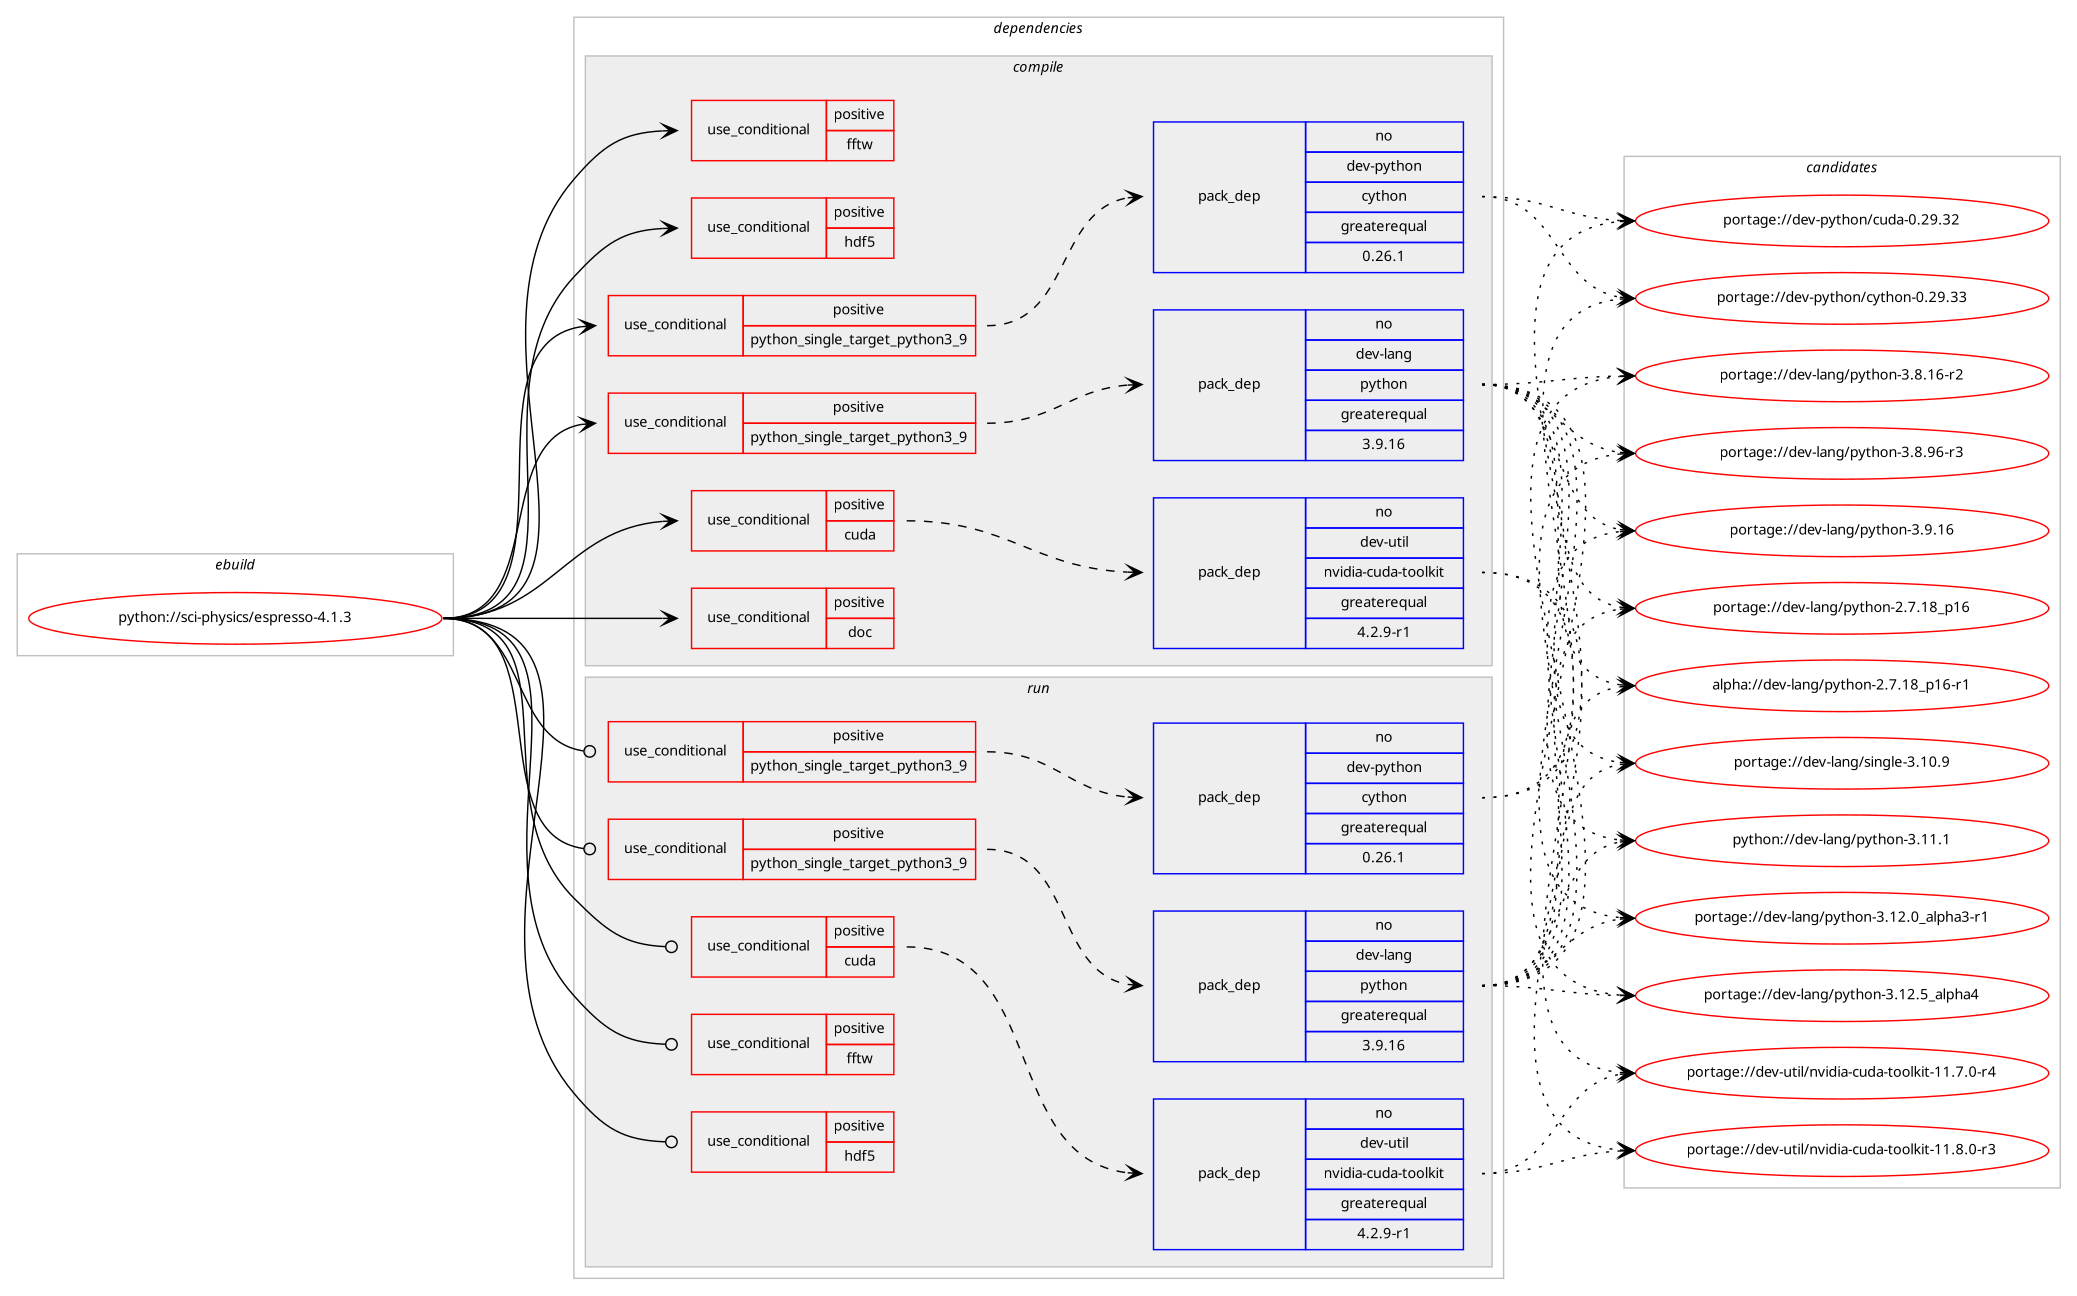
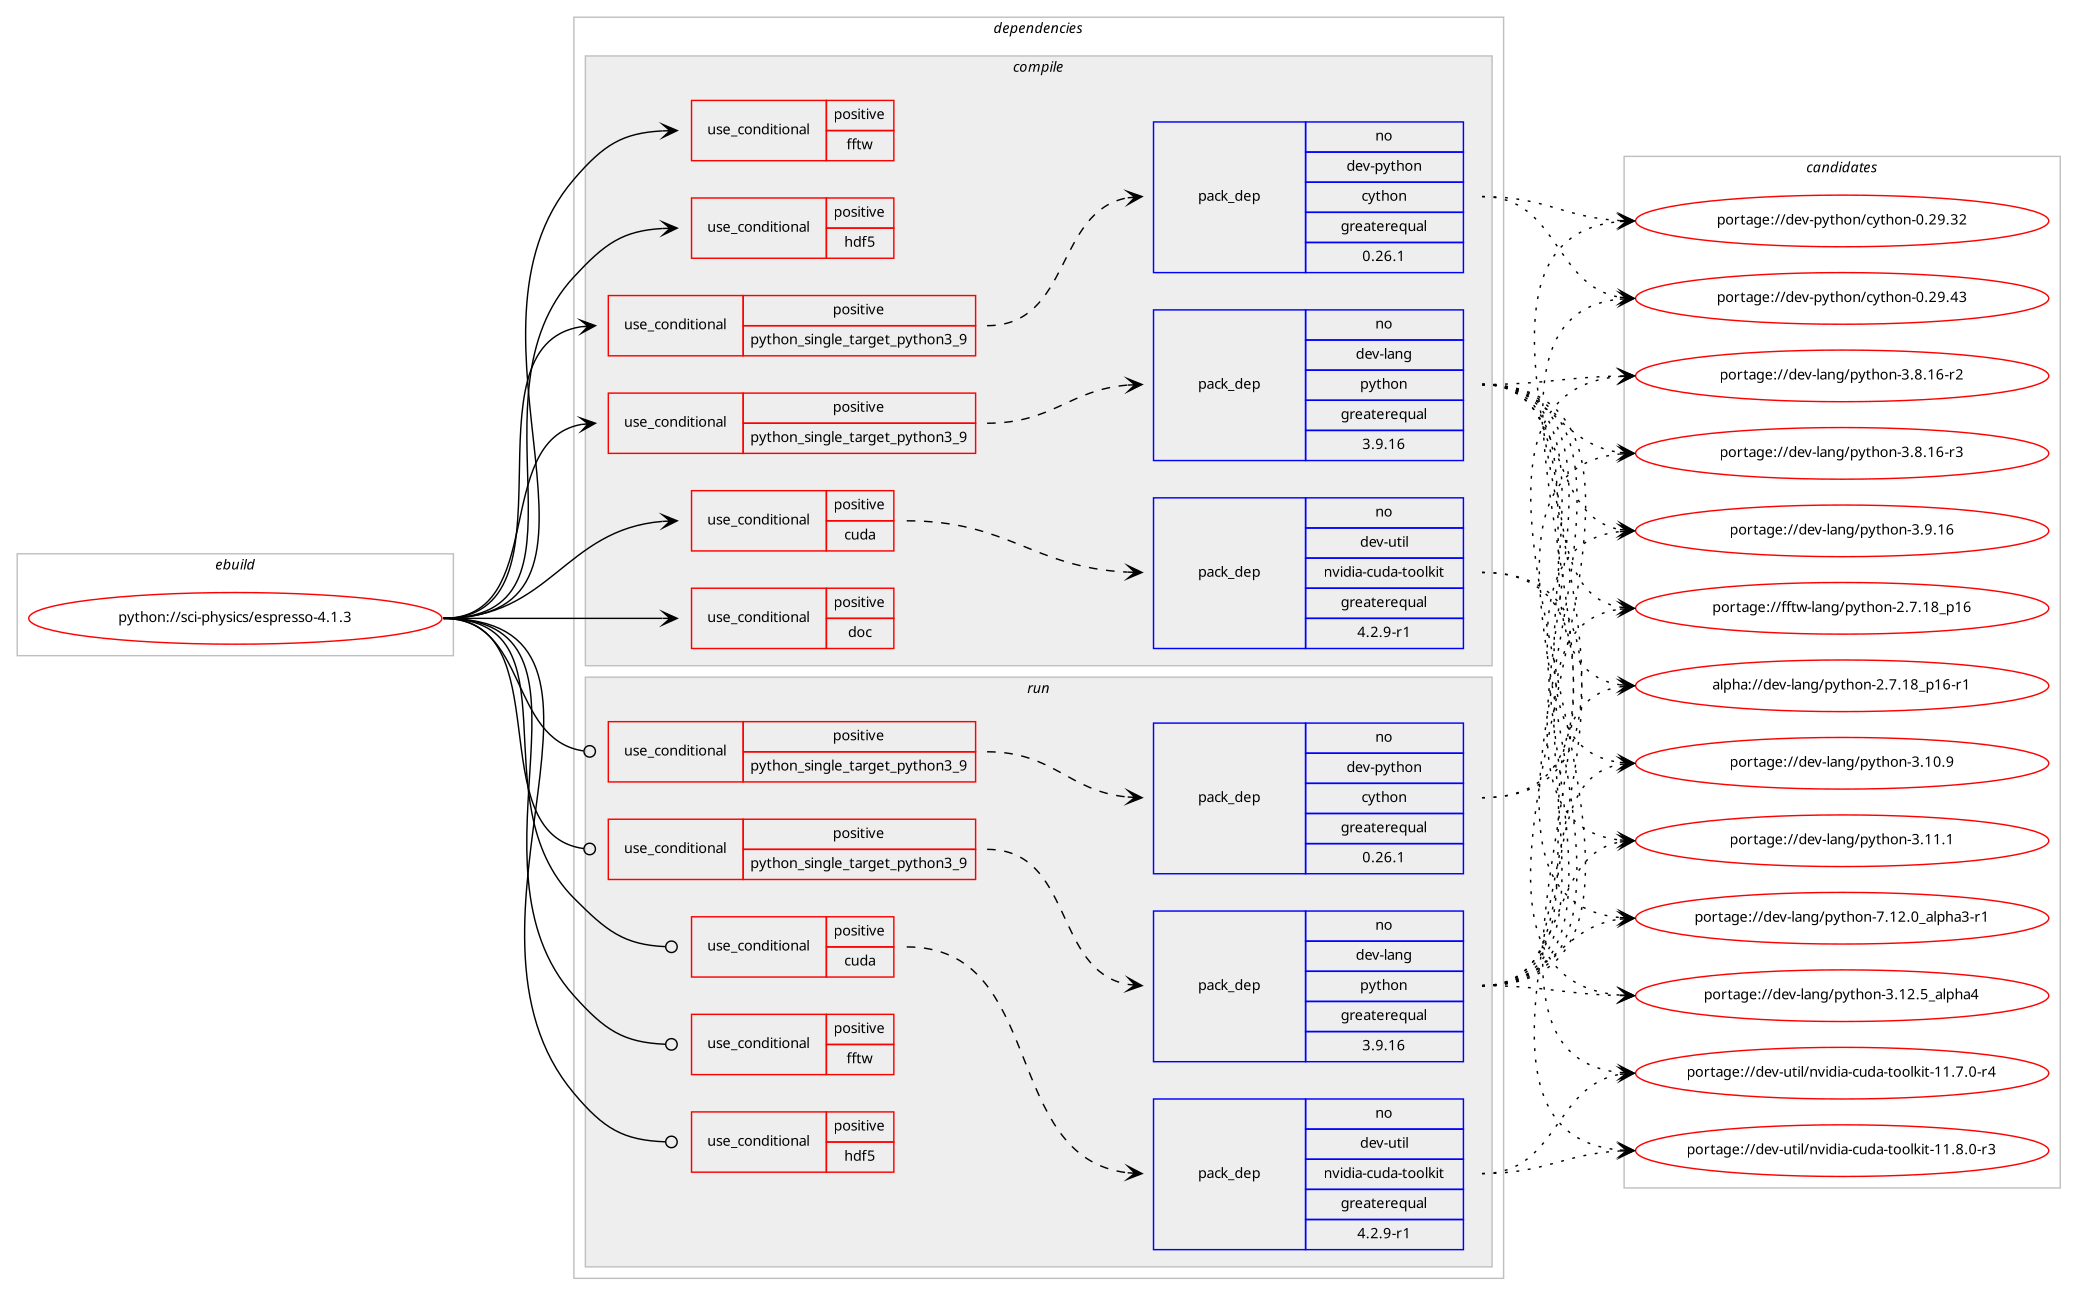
node "portage://dev-python/cuda-0.29.32": label "portage://dev-python/cuda-0.29.32" -> "portage://dev-python/cython-0.29.32"
node "portage://dev-python/cython-0.29.33": label "portage://dev-python/cython-0.29.33" -> "portage://dev-python/cython-0.29.43"
node "portage://dev-lang/python-3.8.96-r3": label "portage://dev-lang/python-3.8.96-r3" -> "portage://dev-lang/python-3.8.16-r3"
node "portage://dev-lang/python-2.7.18_p16": label "portage://dev-lang/python-2.7.18_p16" -> "portage://fftw-lang/python-2.7.18_p16"
node "portage://dev-lang/single-3.10.9": label "portage://dev-lang/single-3.10.9" -> "portage://dev-lang/python-3.10.9"
node "python://dev-lang/python-3.11.1": label "python://dev-lang/python-3.11.1" -> "portage://dev-lang/python-3.11.1"
node "portage://dev-lang/python-3.12.0_alpha3-r1": label "portage://dev-lang/python-3.12.0_alpha3-r1" -> "portage://dev-lang/python-7.12.0_alpha3-r1"
